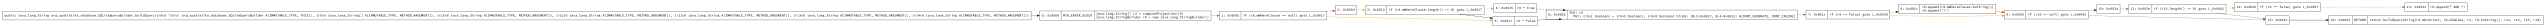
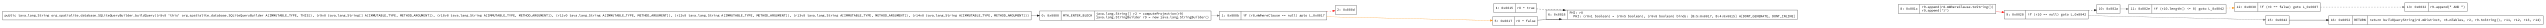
node "3: 0x0013": removed
node "7: 0x001a": removed
edge "11: 0x002e" -> "15: 0x0042": removed
